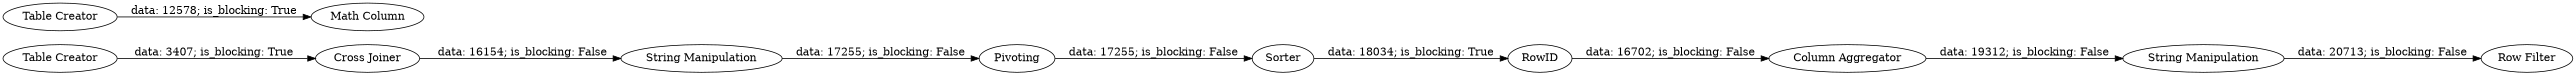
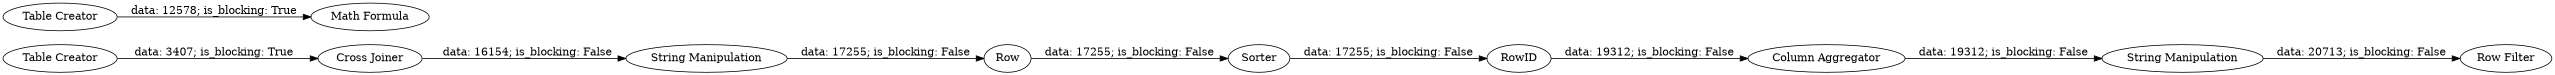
node "Math Column": label "Math Column" -> "Math Formula"
edge "Sorter" -> "RowID": label "data: 18034; is_blocking: True" -> "data: 17255; is_blocking: False"
edge "RowID" -> "Column Aggregator": label "data: 16702; is_blocking: False" -> "data: 19312; is_blocking: False"
node "Pivoting": label "Pivoting" -> "Row"
